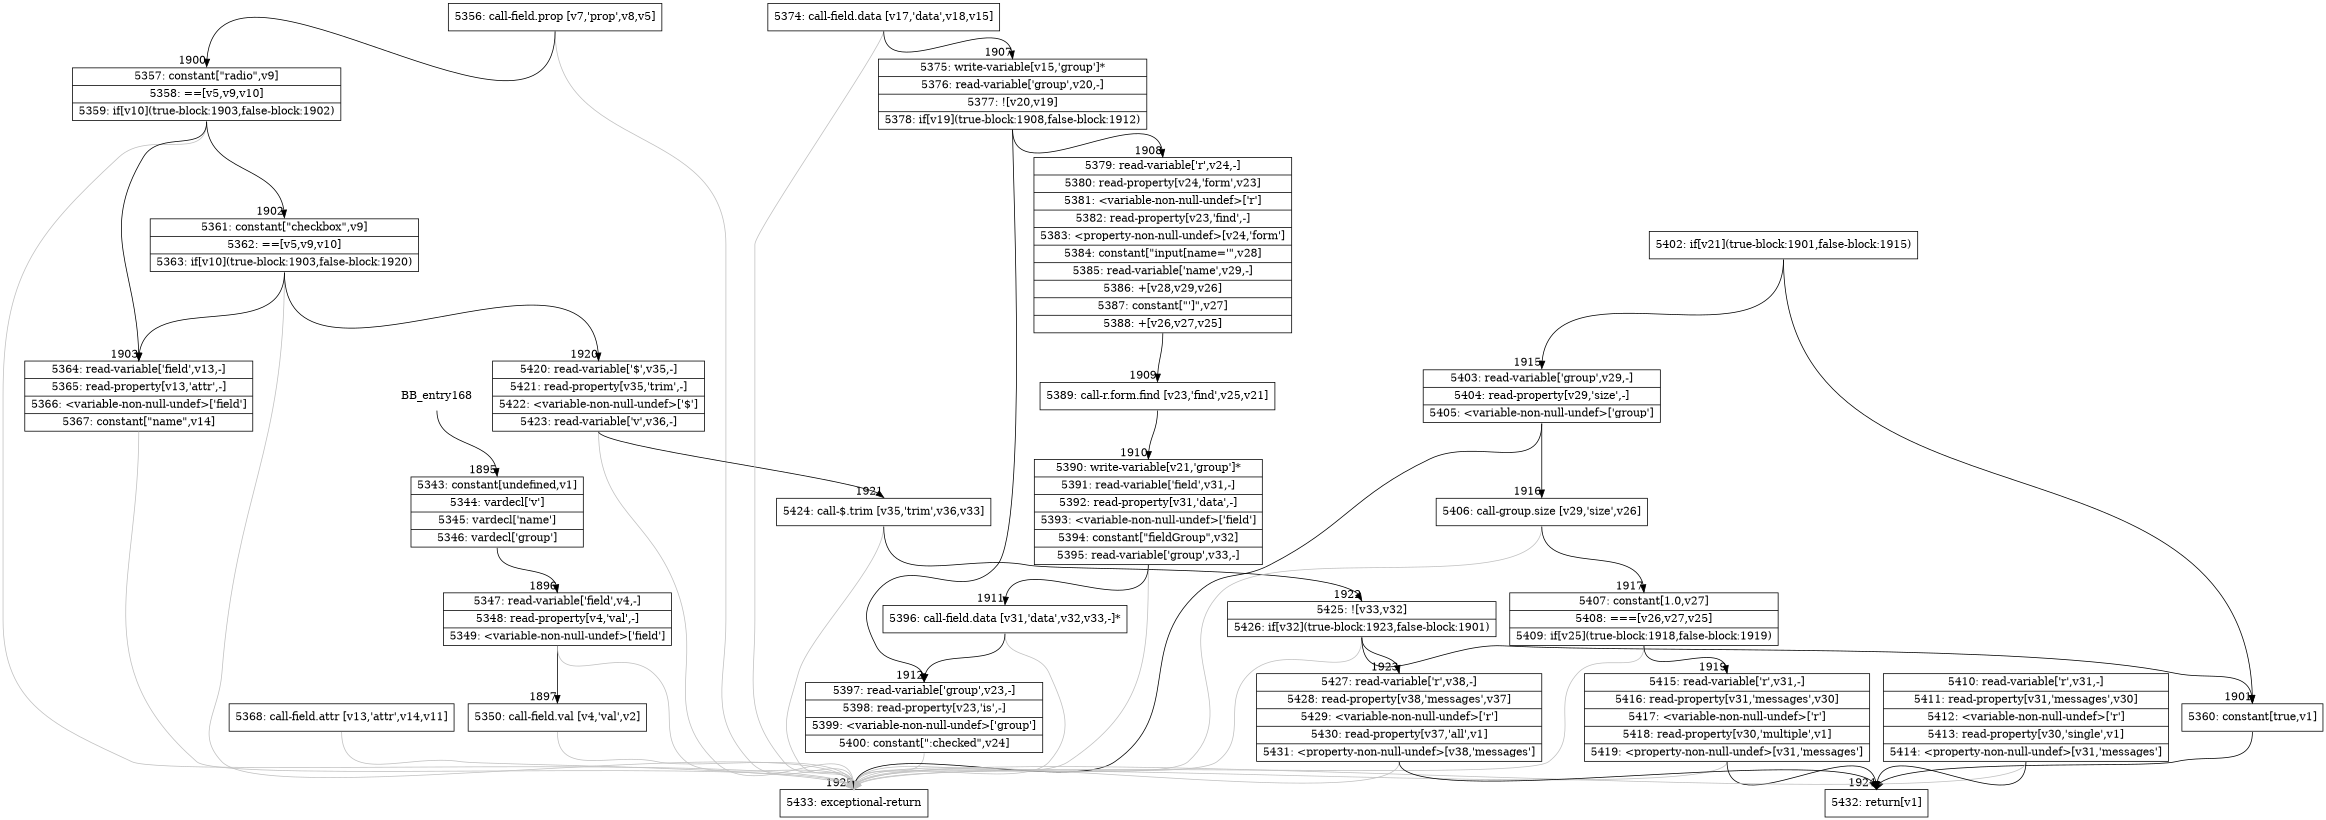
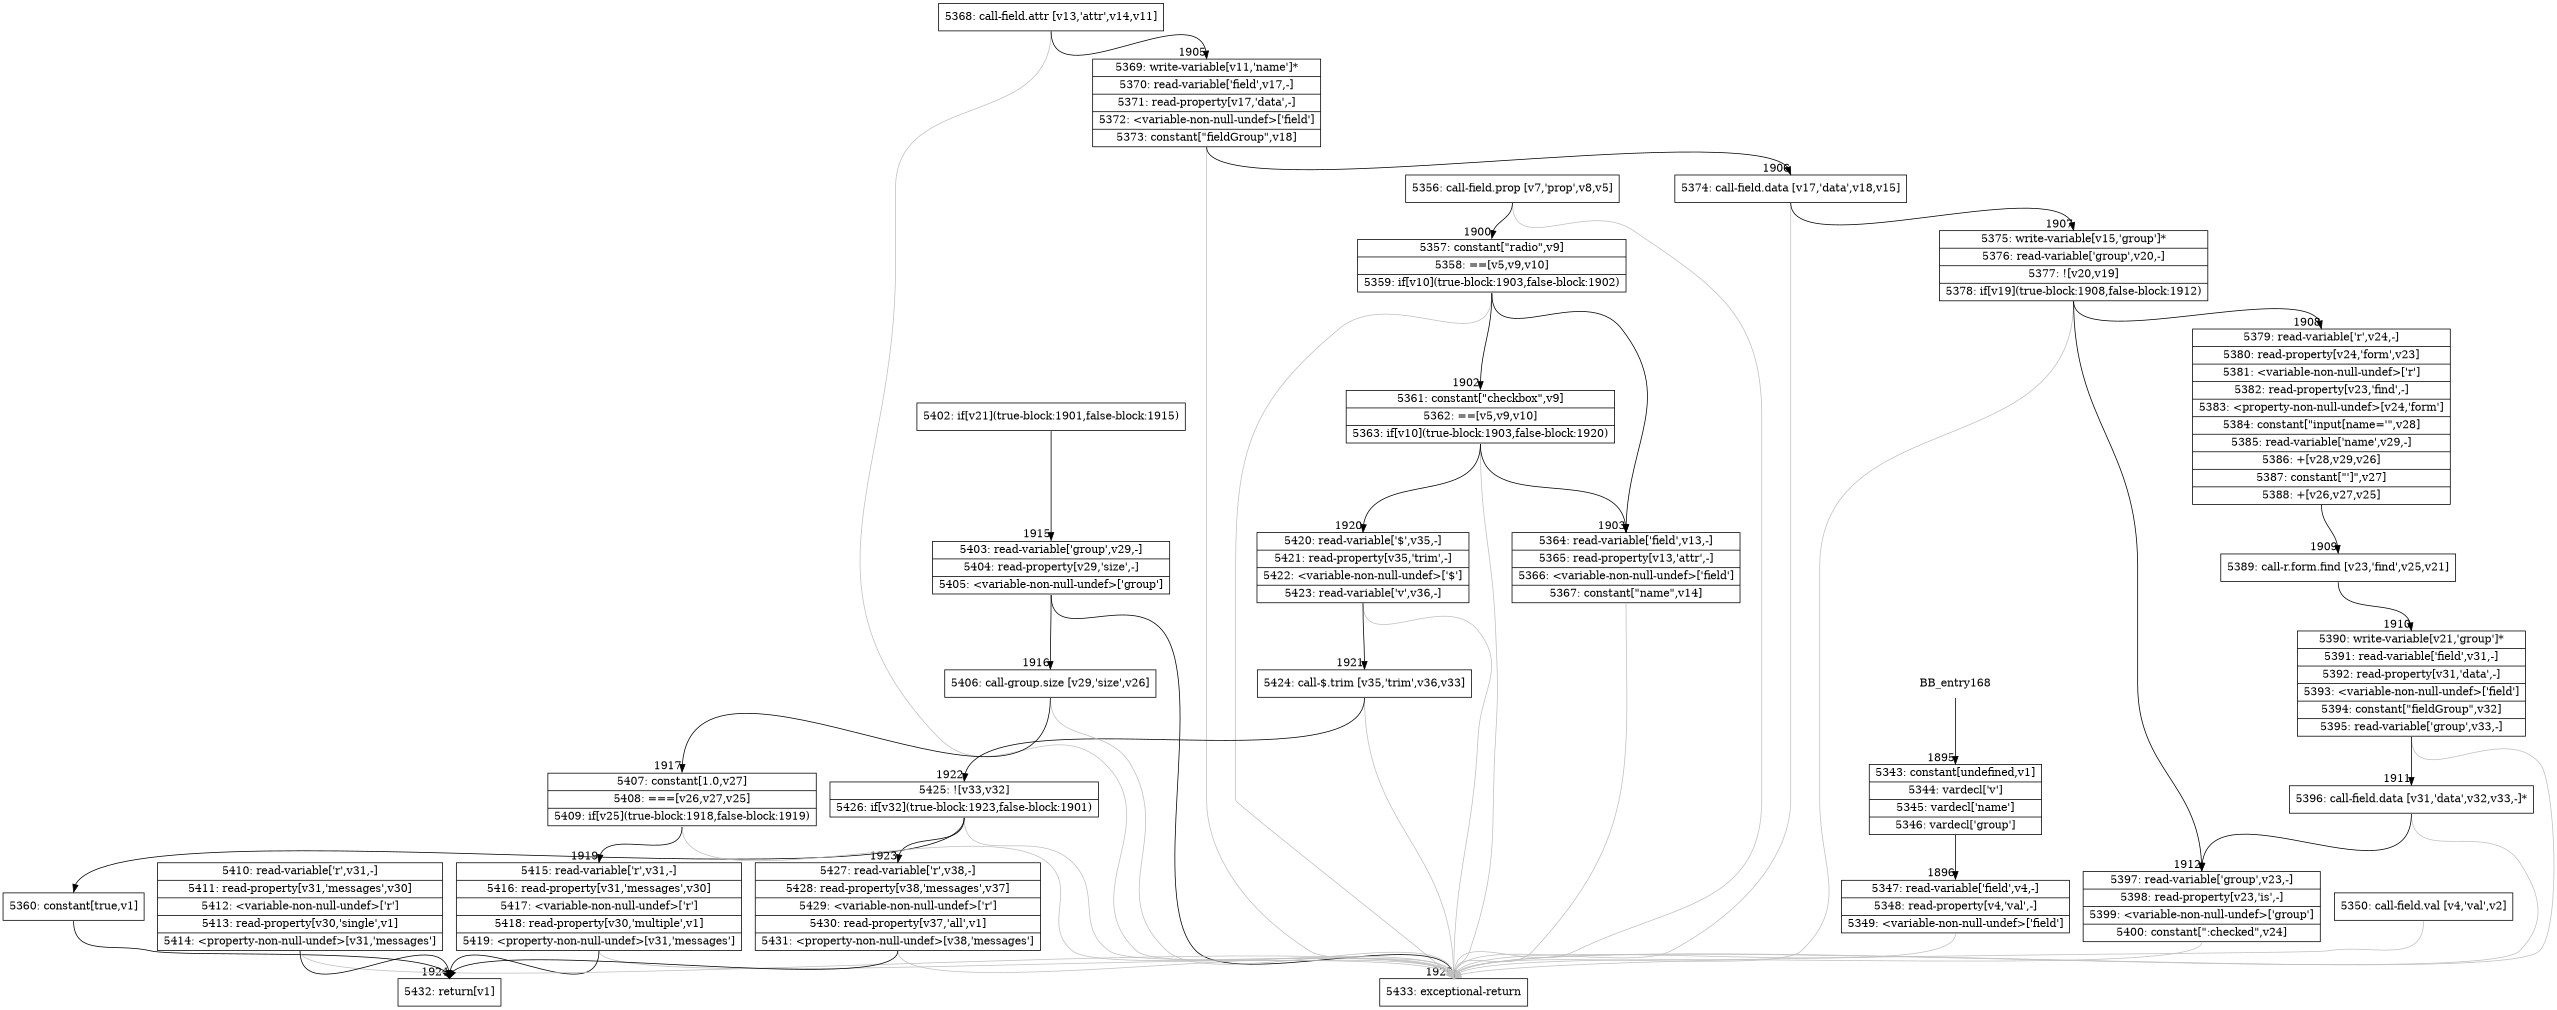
node "5369: write-variable[v11,'name']*": added
edge "5402: if[v21](true-block:1901,false-block:1915)" -> "5360: constant[true,v1]": removed
edge "5347: read-variable['field',v4,-]" -> "5350: call-field.val [v4,'val',v2]": removed
edge "5375: write-variable[v15,'group']*" -> "5433: exceptional-return": added
